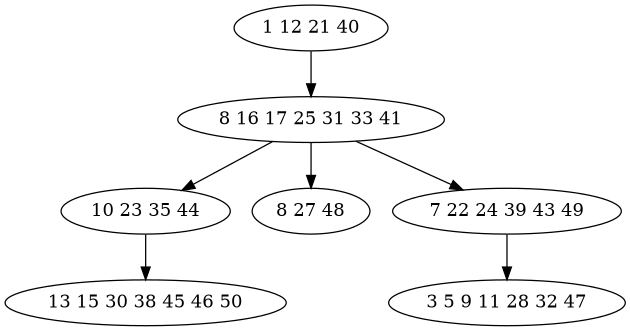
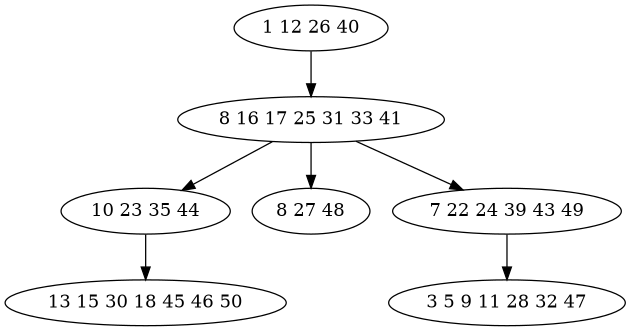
node "1 12 21 40": label "1 12 21 40" -> "1 12 26 40"
node "13 15 30 38 45 46 50": label "13 15 30 38 45 46 50" -> "13 15 30 18 45 46 50"
